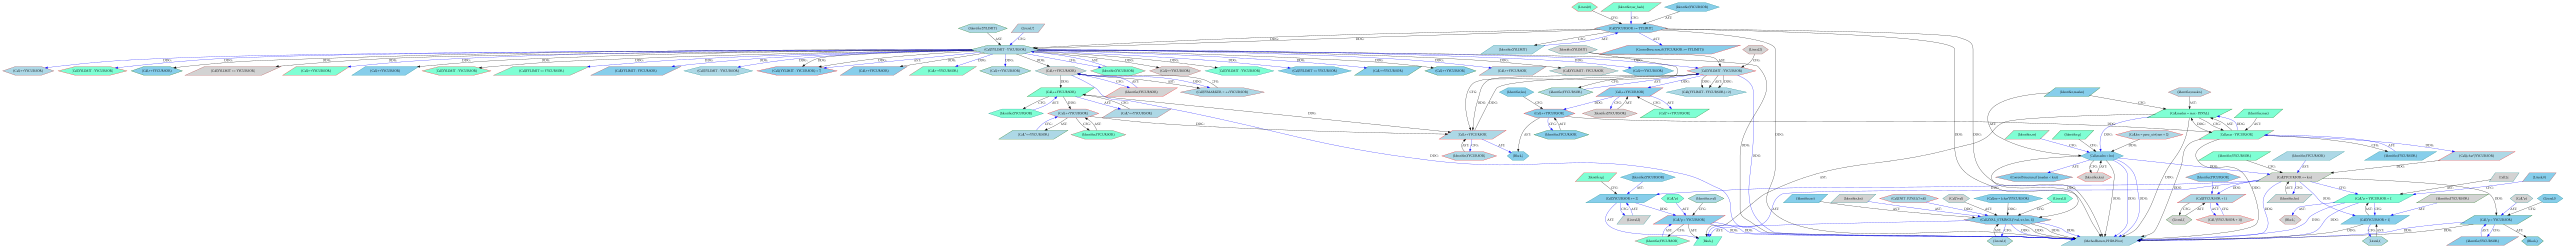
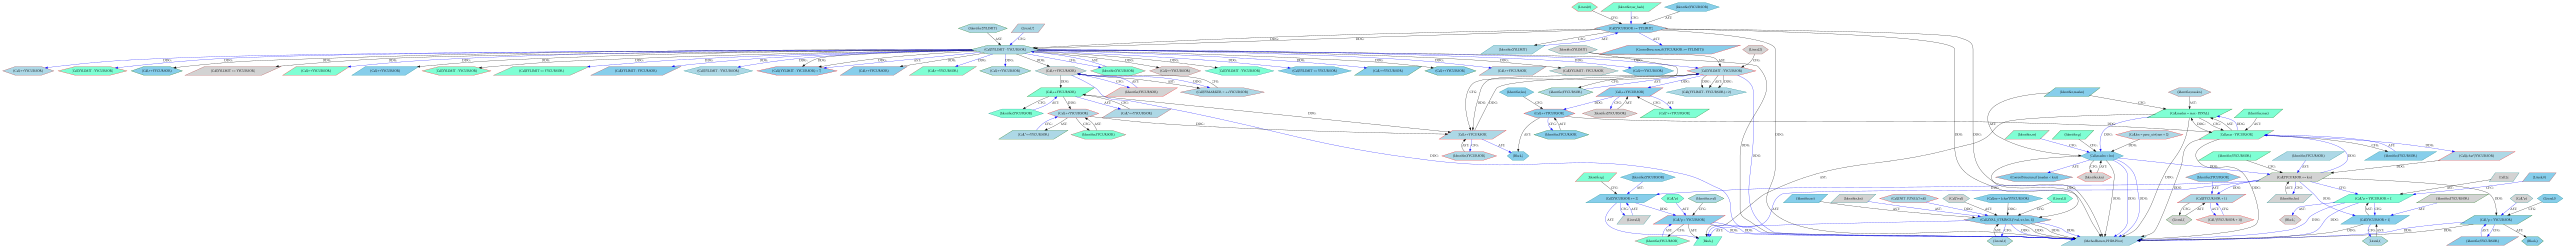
edge "(Call,YYCURSOR += len)" -> "(MethodReturn,PHPAPI int)": now "(Call,YYCURSOR += len)" -> "(Call,max - YYCURSOR)"
